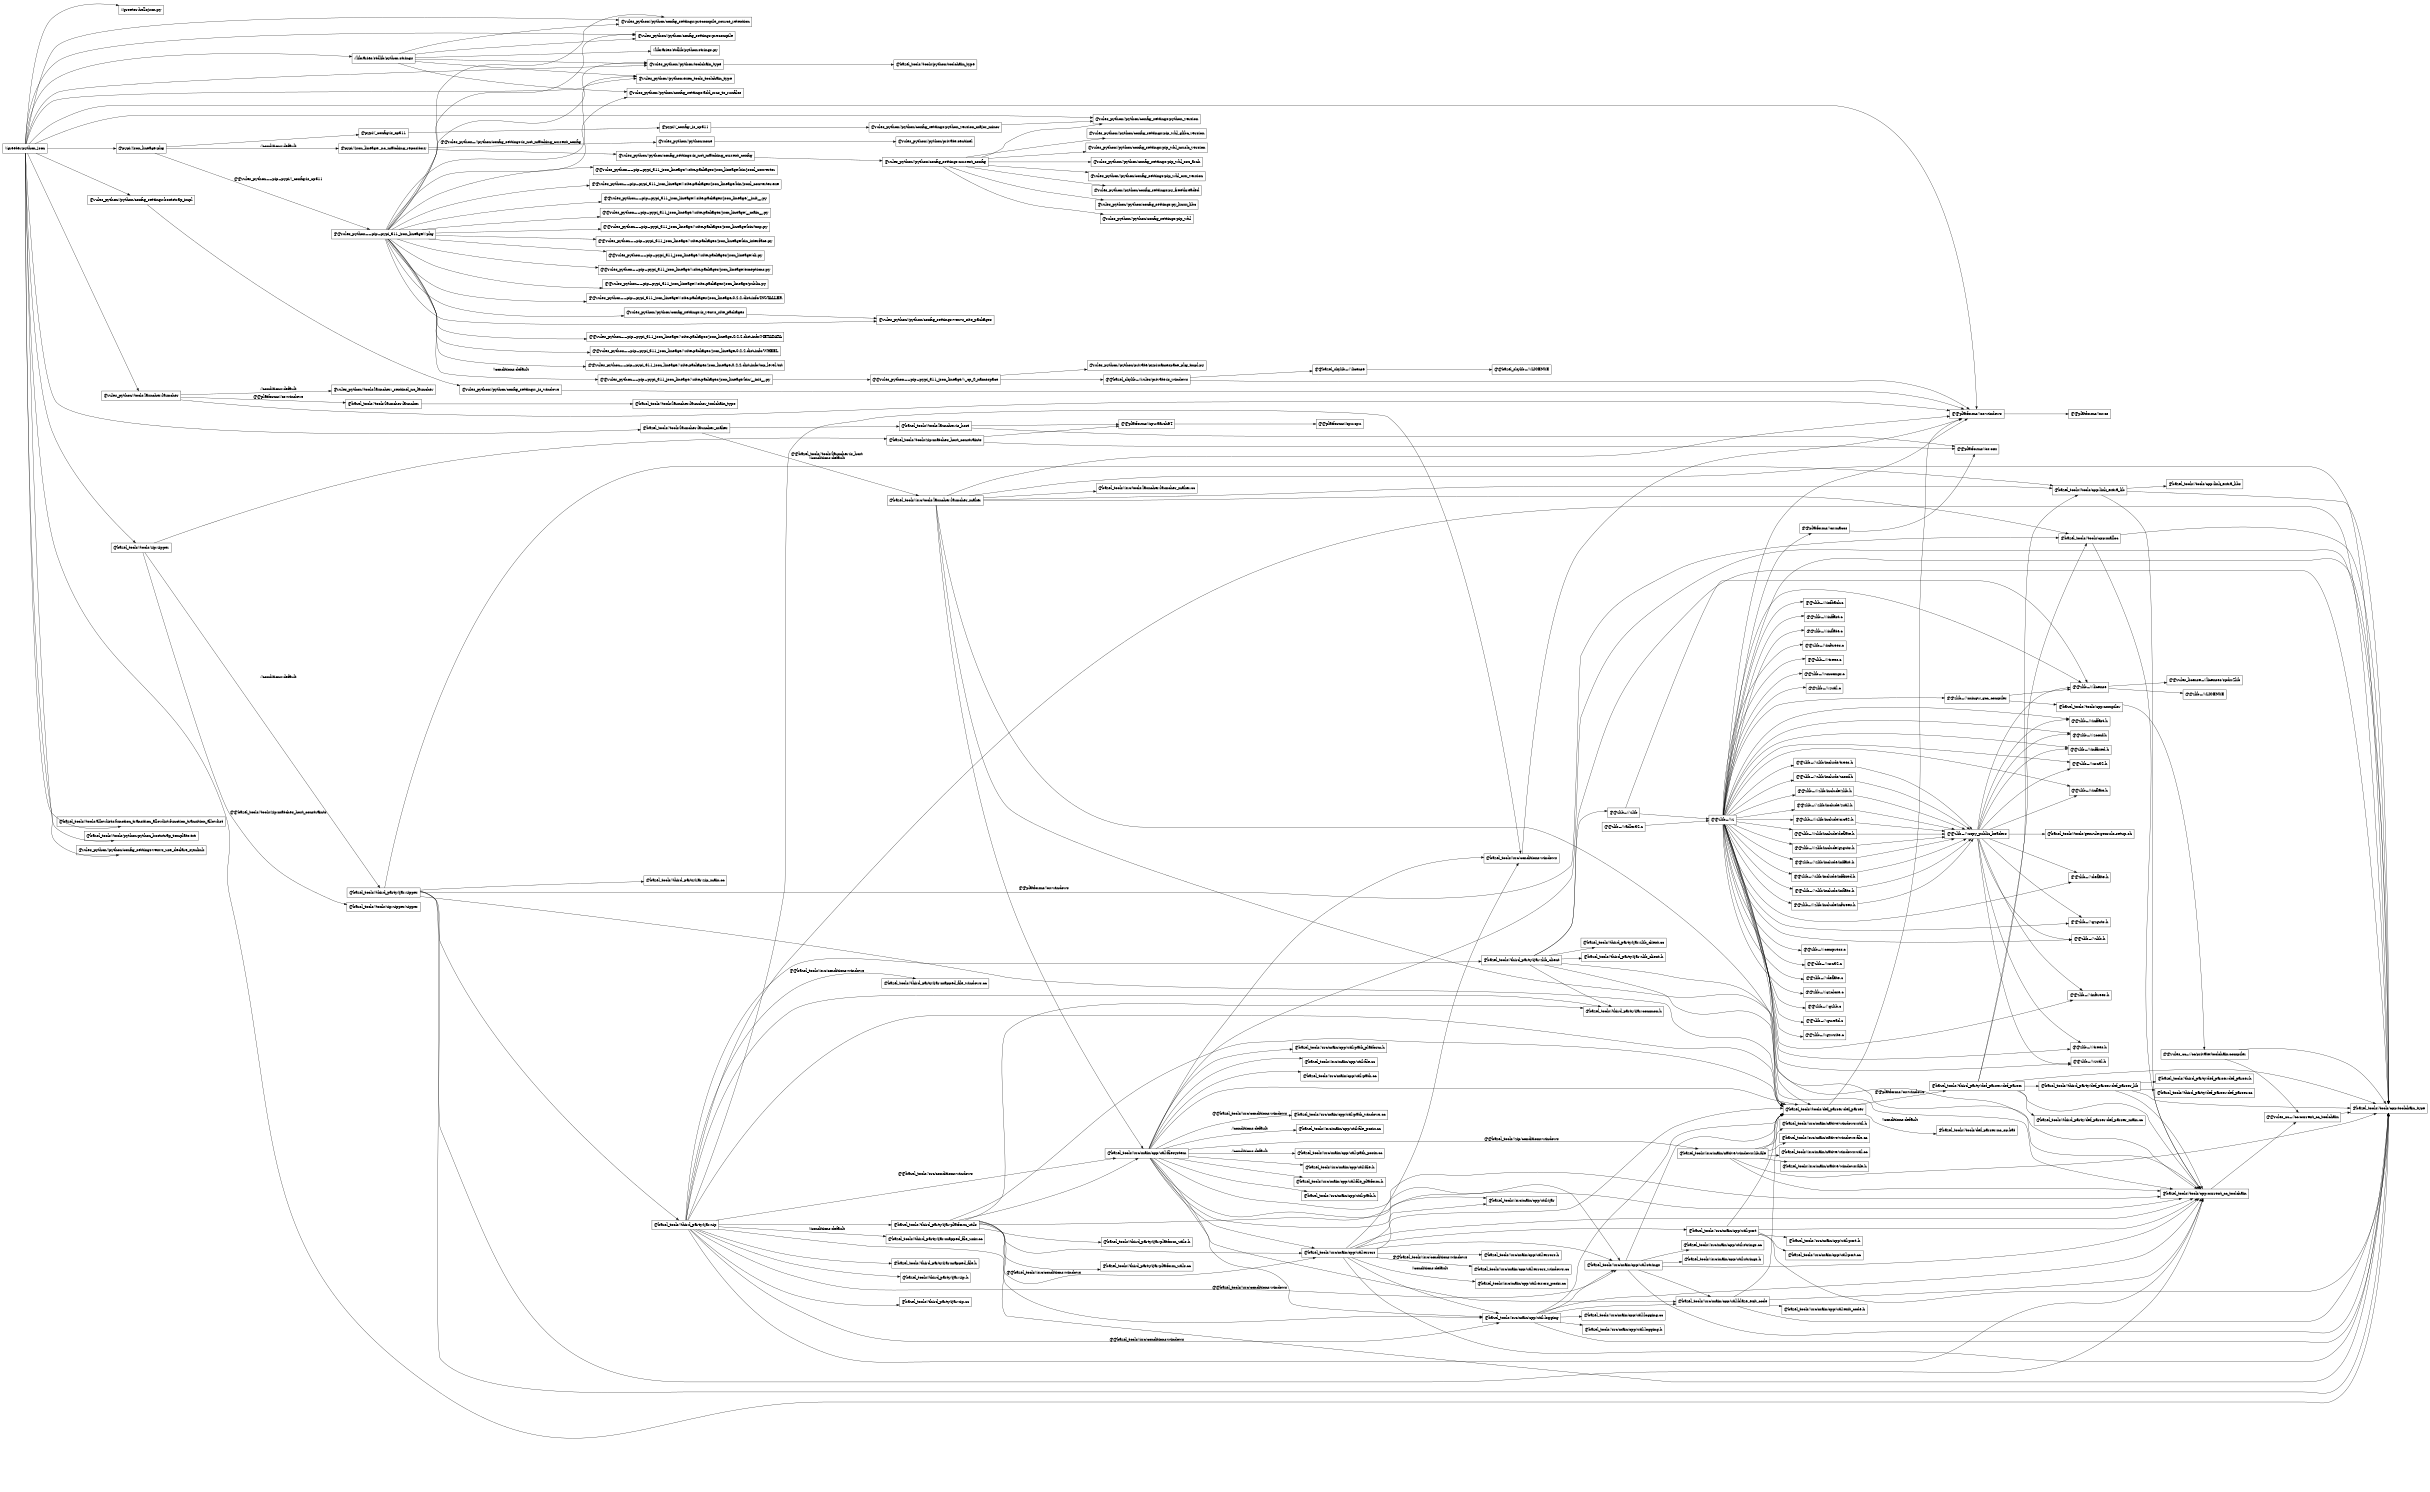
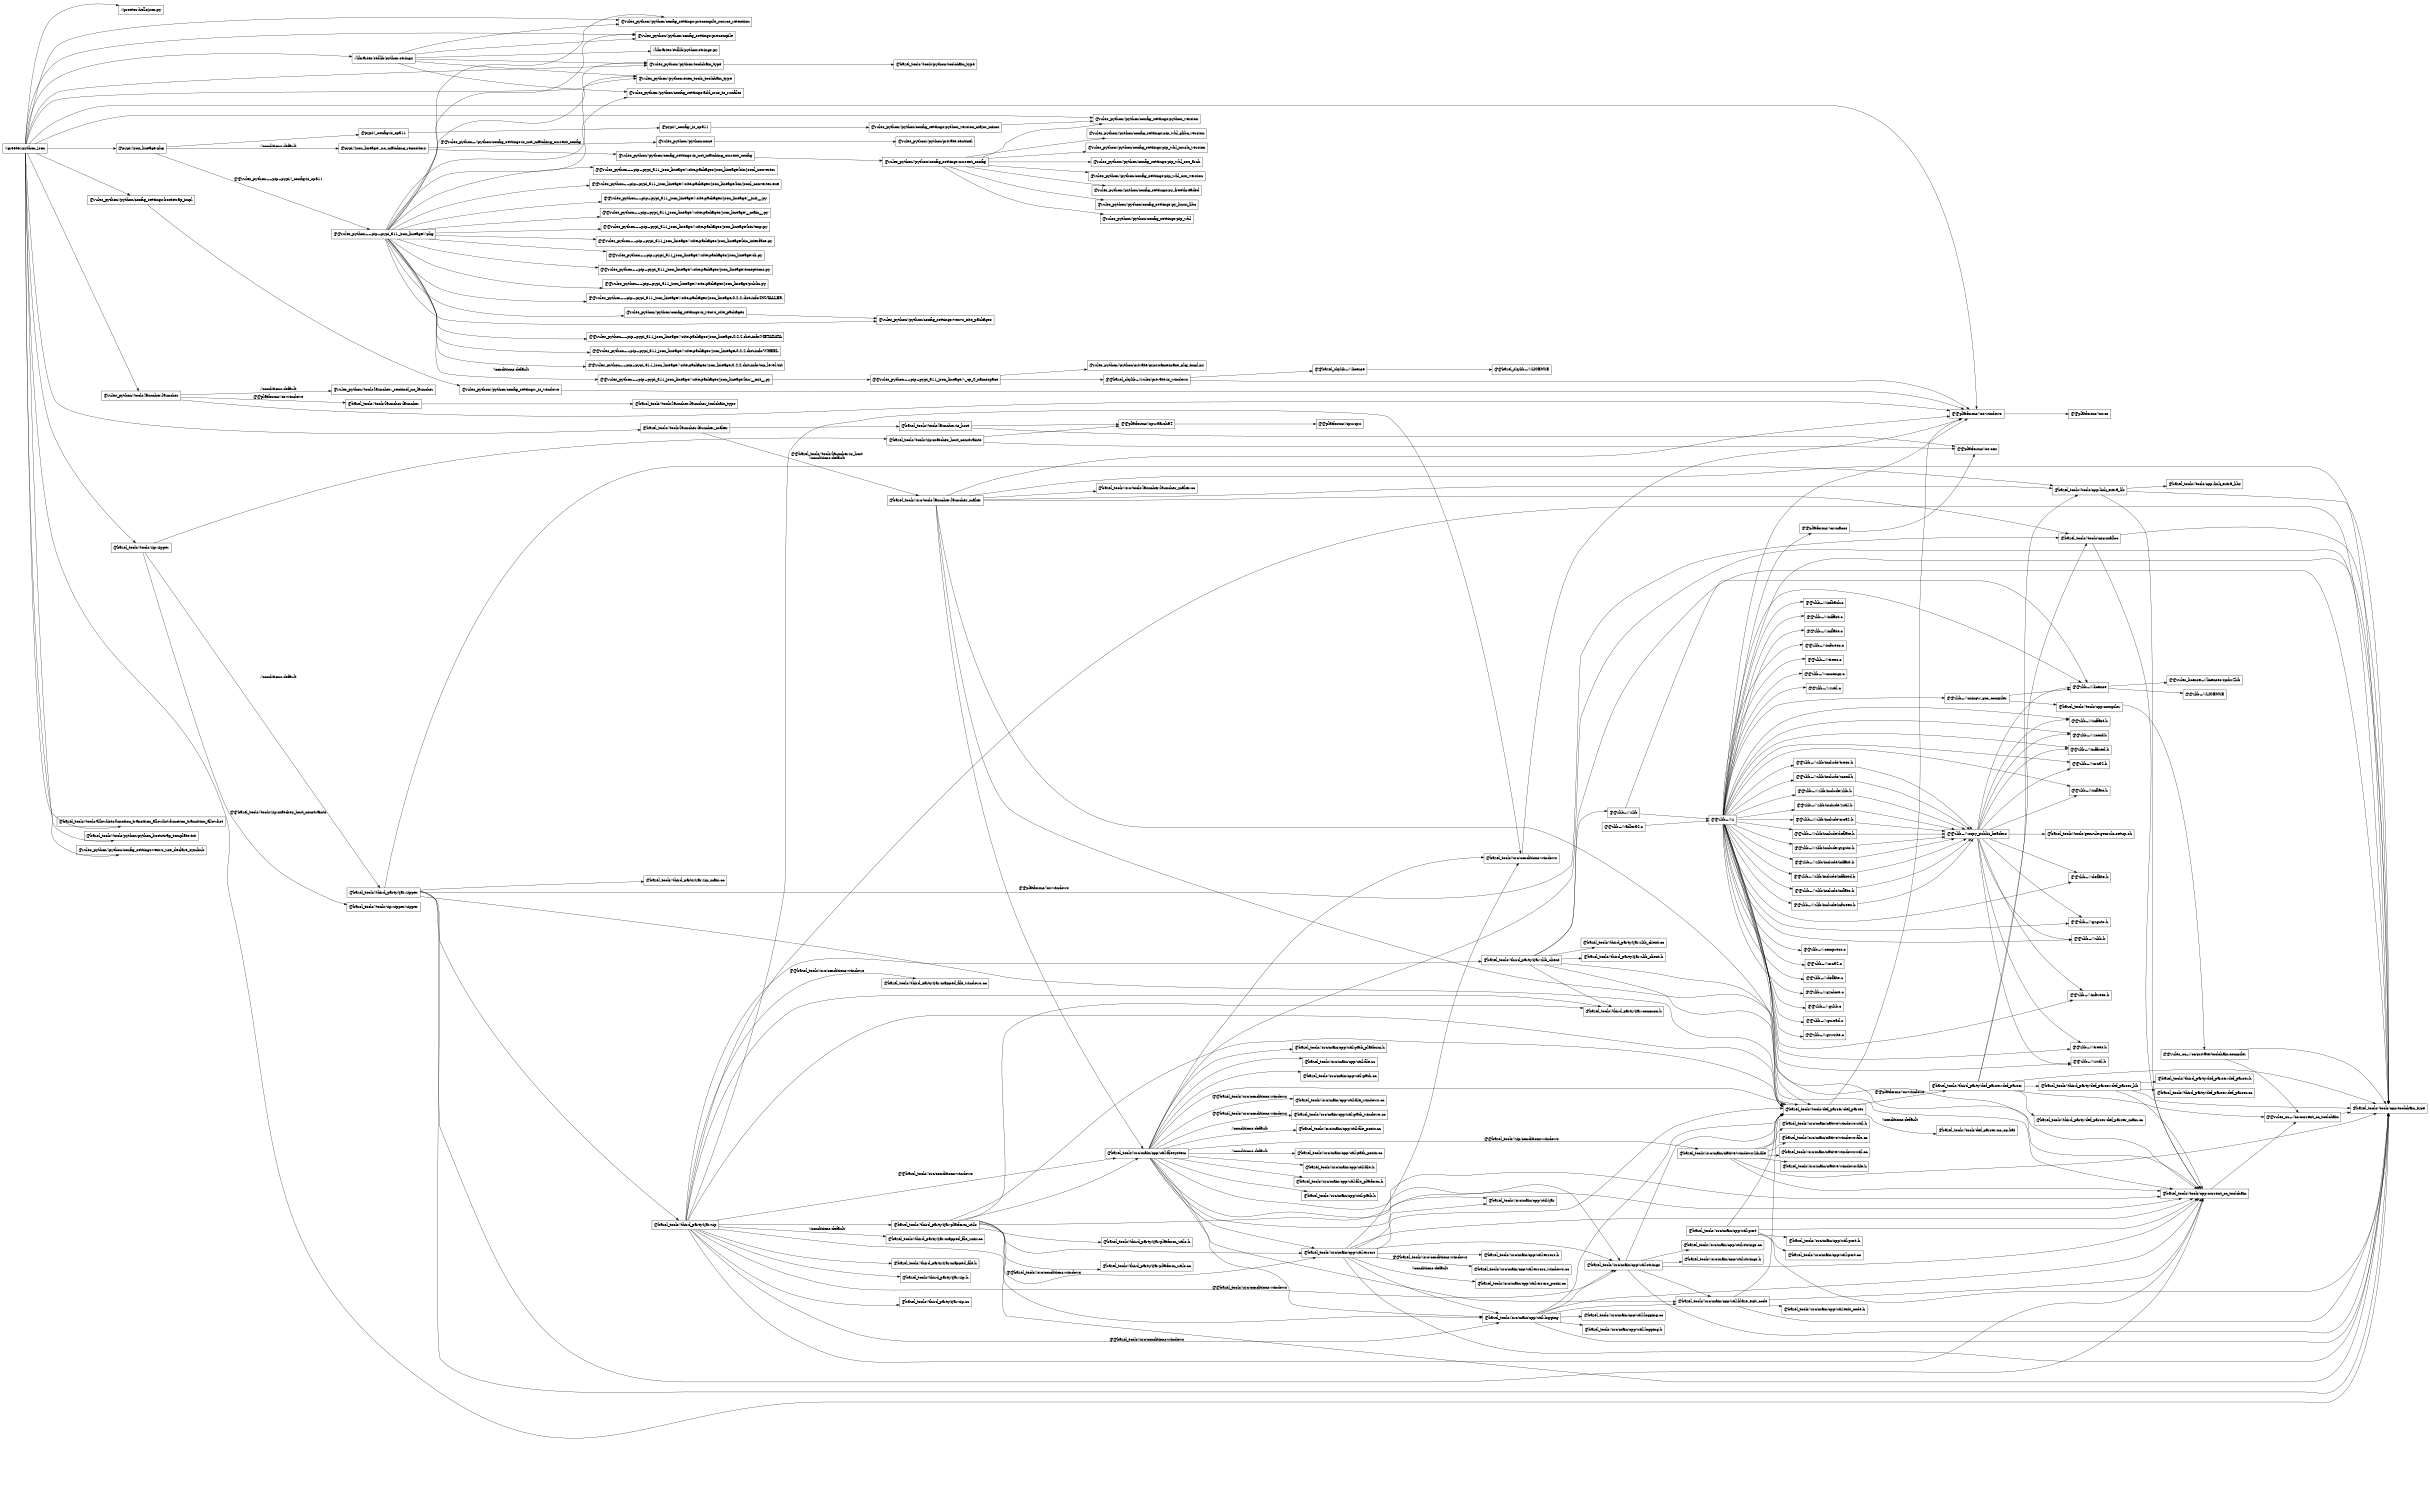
node "@bazel_tools//src/main/cpp/util:file_windows.cc": added
edge "@bazel_tools//third_party/def_parser:def_parser" -> "@bazel_tools//tools/cpp:current_cc_toolchain": now "@bazel_tools//third_party/def_parser:def_parser" -> "@@rules_cc+//cc:current_cc_toolchain"
edge "@bazel_tools//src/main/cpp/util:errors" -> "@bazel_tools//src/main/cpp/util:port": removed
